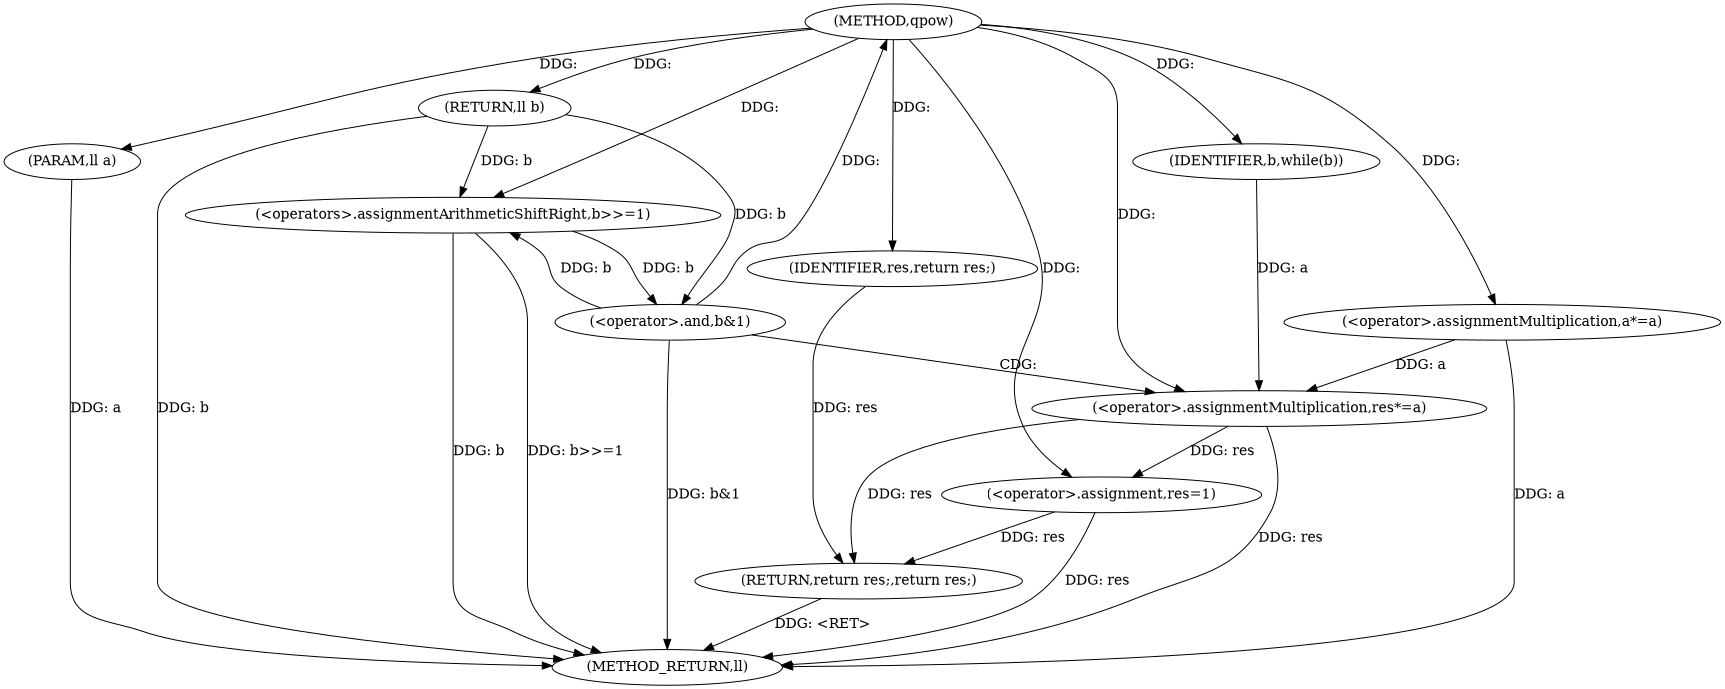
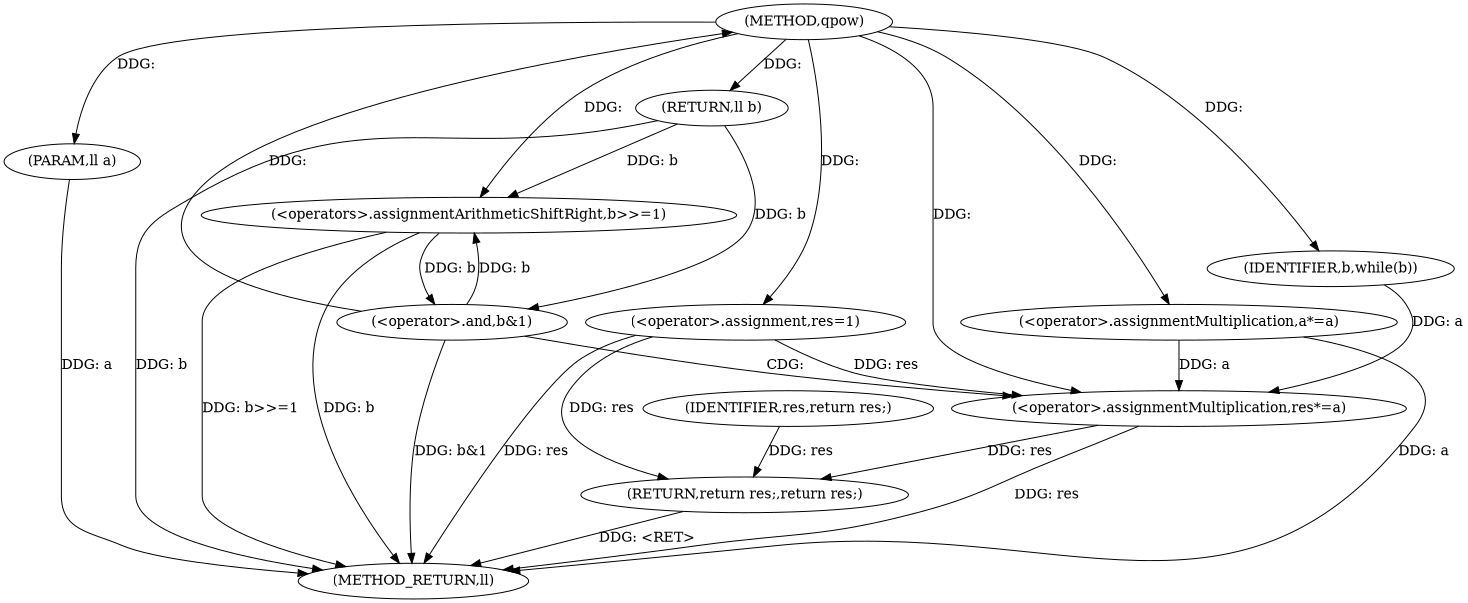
edge "(METHOD,qpow)" -> "(IDENTIFIER,res,return res;)": removed, label "DDG:"
edge "(<operator>.assignmentMultiplication,res*=a)" -> "(<operator>.assignment,res=1)": reversed
